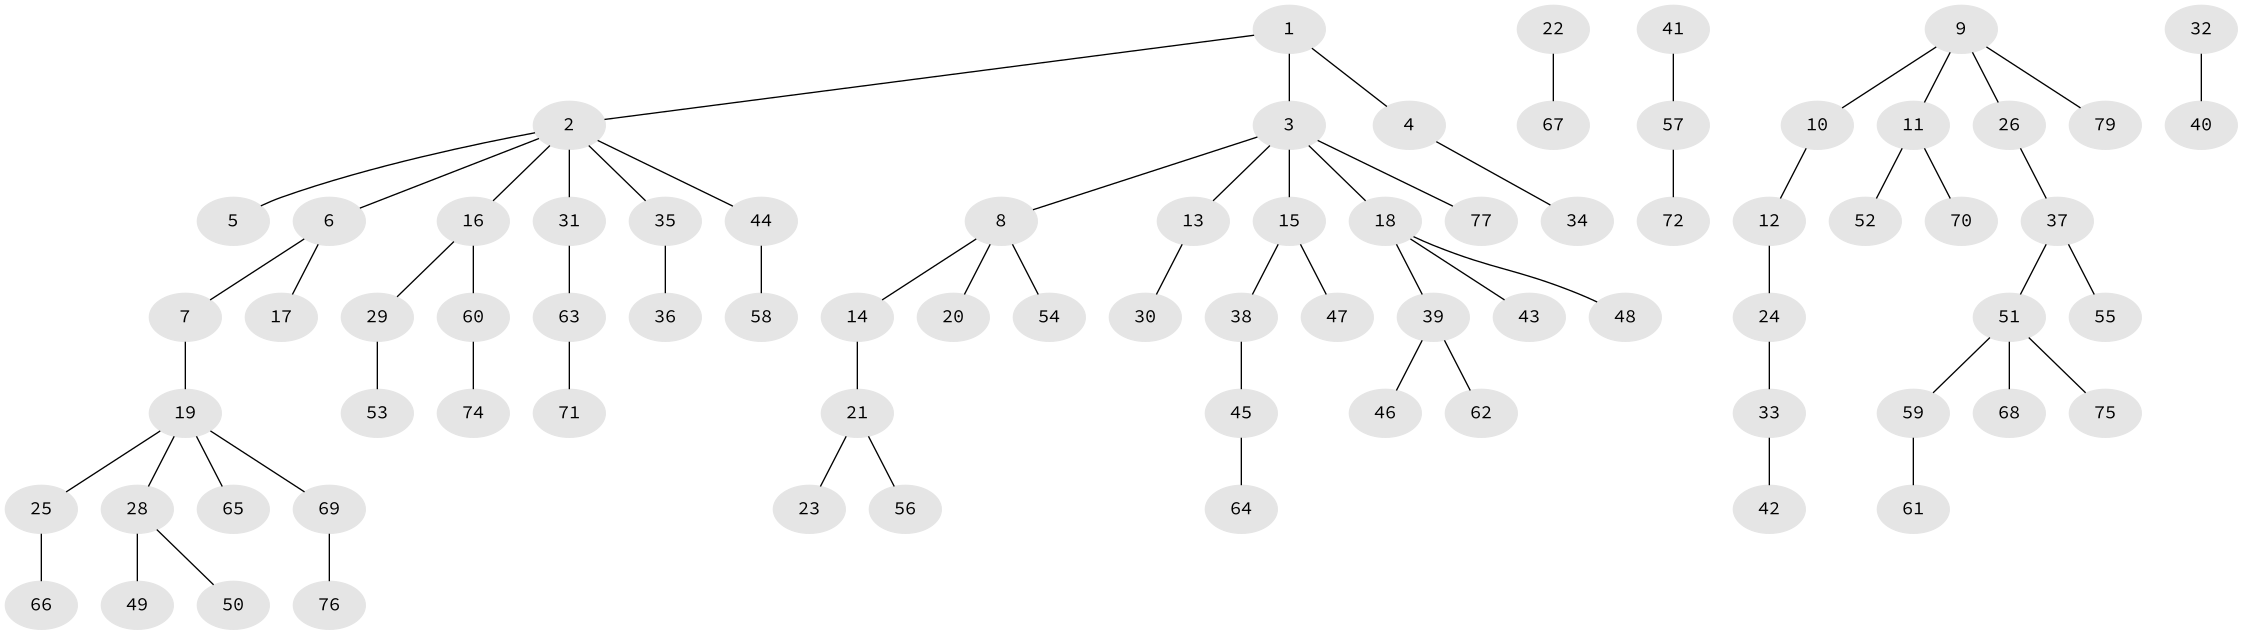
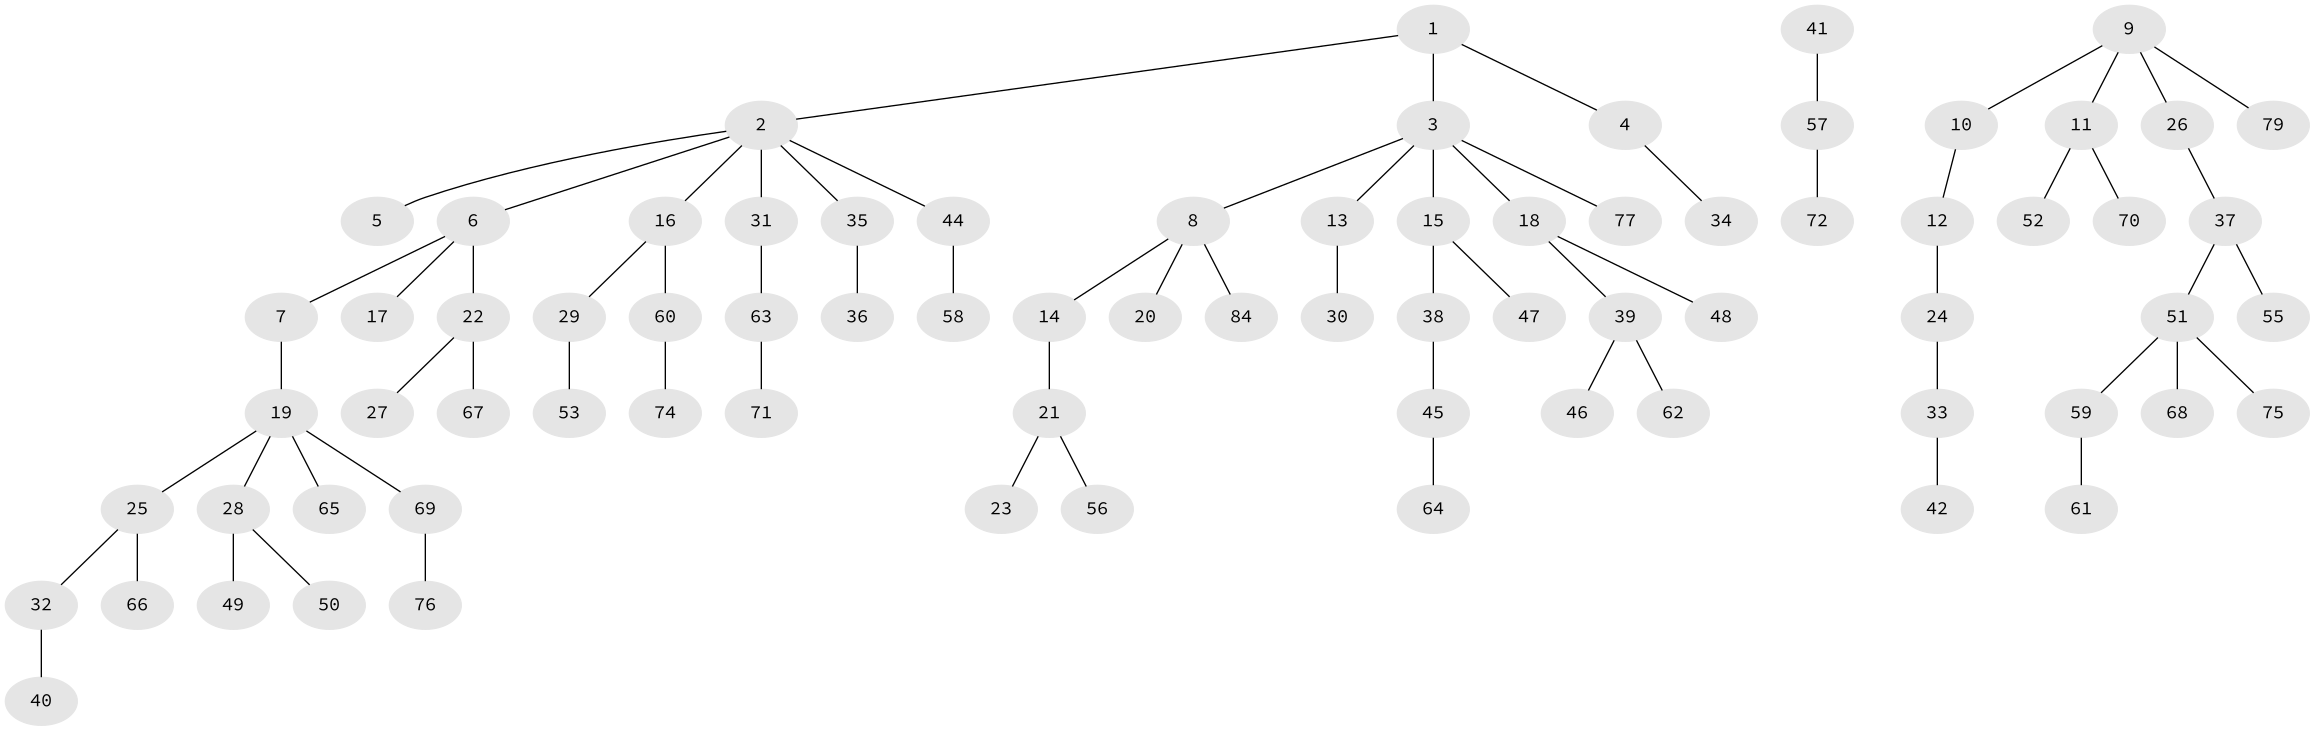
edge "6" -- "22": added
node "54": label "54" -> "84"
node "43": removed
node "27": added
edge "25" -- "32": added
